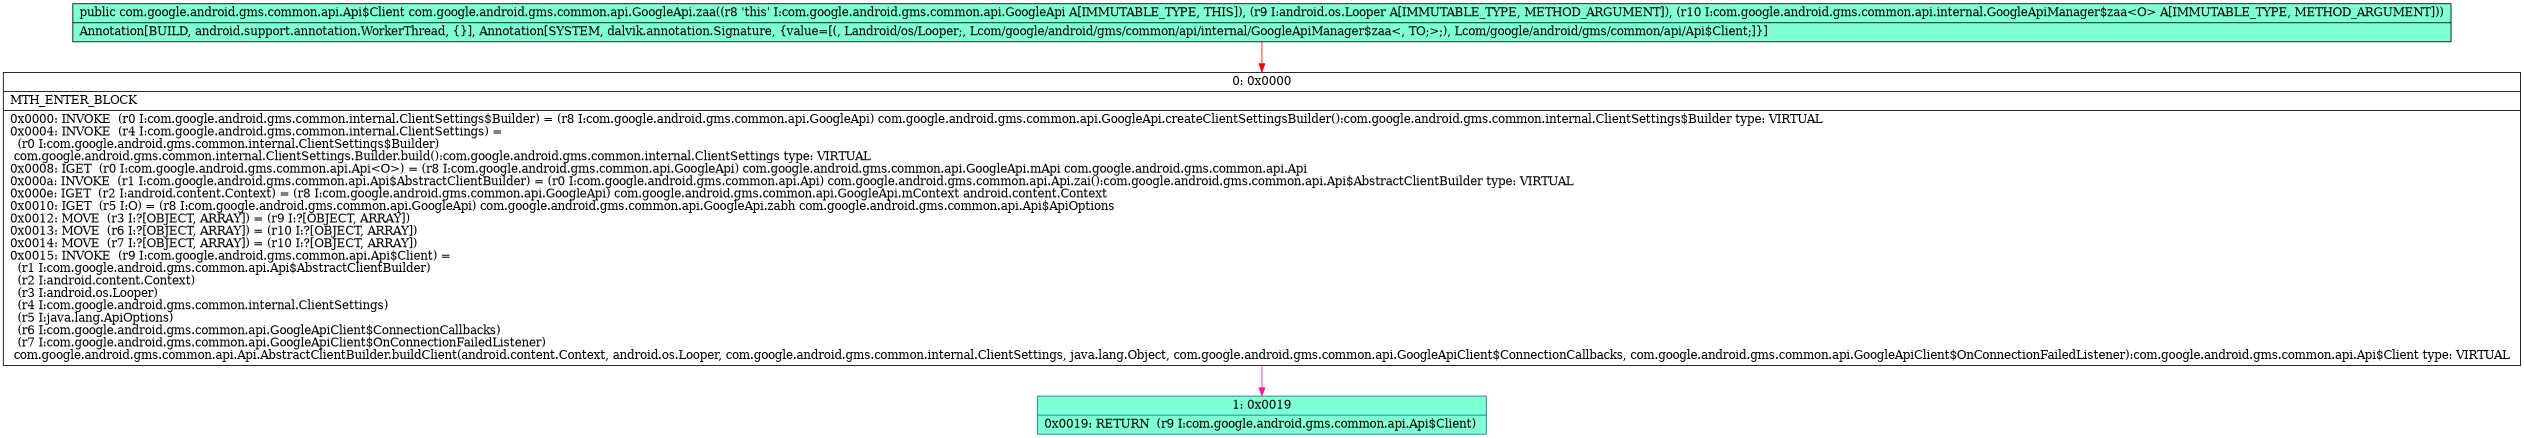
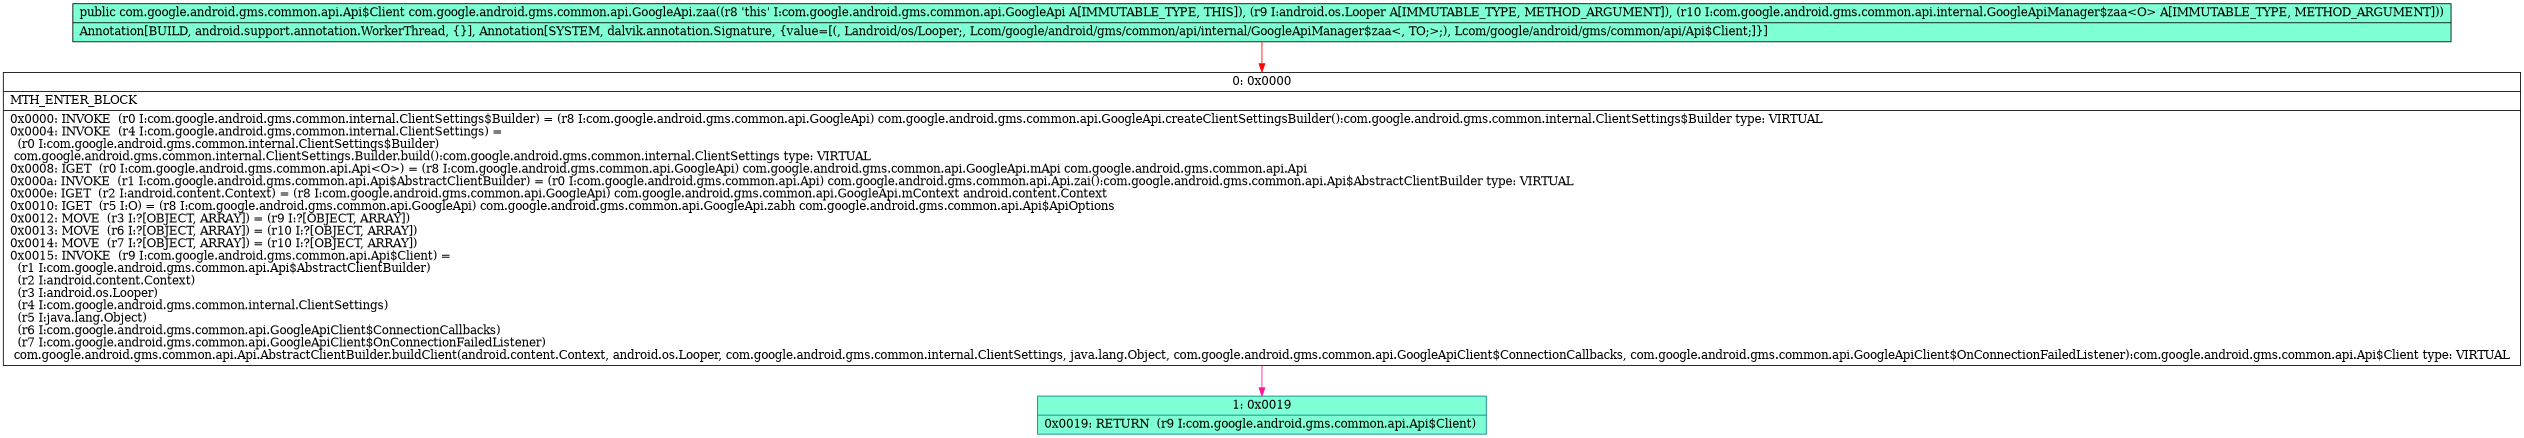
node "0: 0x0000": text "(r5 I:java.lang.ApiOptions)" -> "(r5 I:java.lang.Object)"
